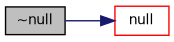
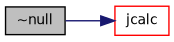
node "null": label "null" -> "jcalc"
